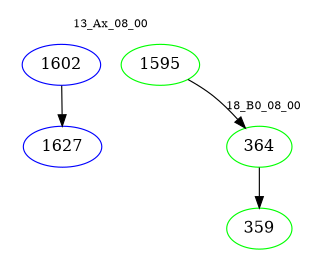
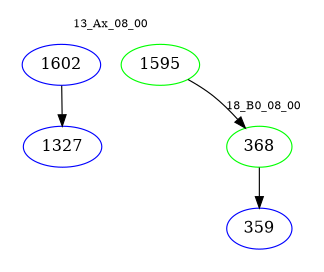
node "1627": label "1627" -> "1327"
node "364": label "364" -> "368"
node "359": color green -> blue
